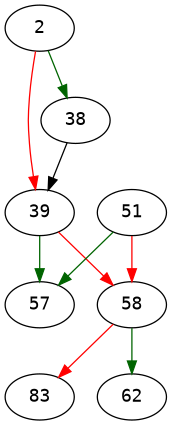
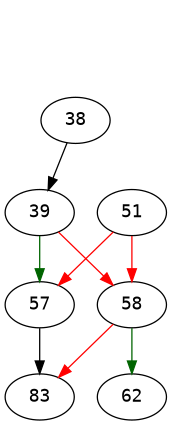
node "2": removed
edge "51" -> "57": color darkgreen -> red
edge "57" -> "83": added
